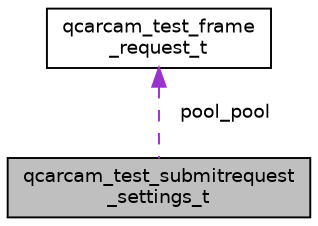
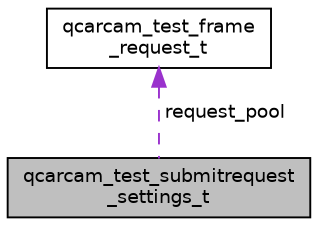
edge "qcarcam_test_submitrequest _settings_t" -> "qcarcam_test_frame _request_t": label " pool_pool" -> " request_pool"
